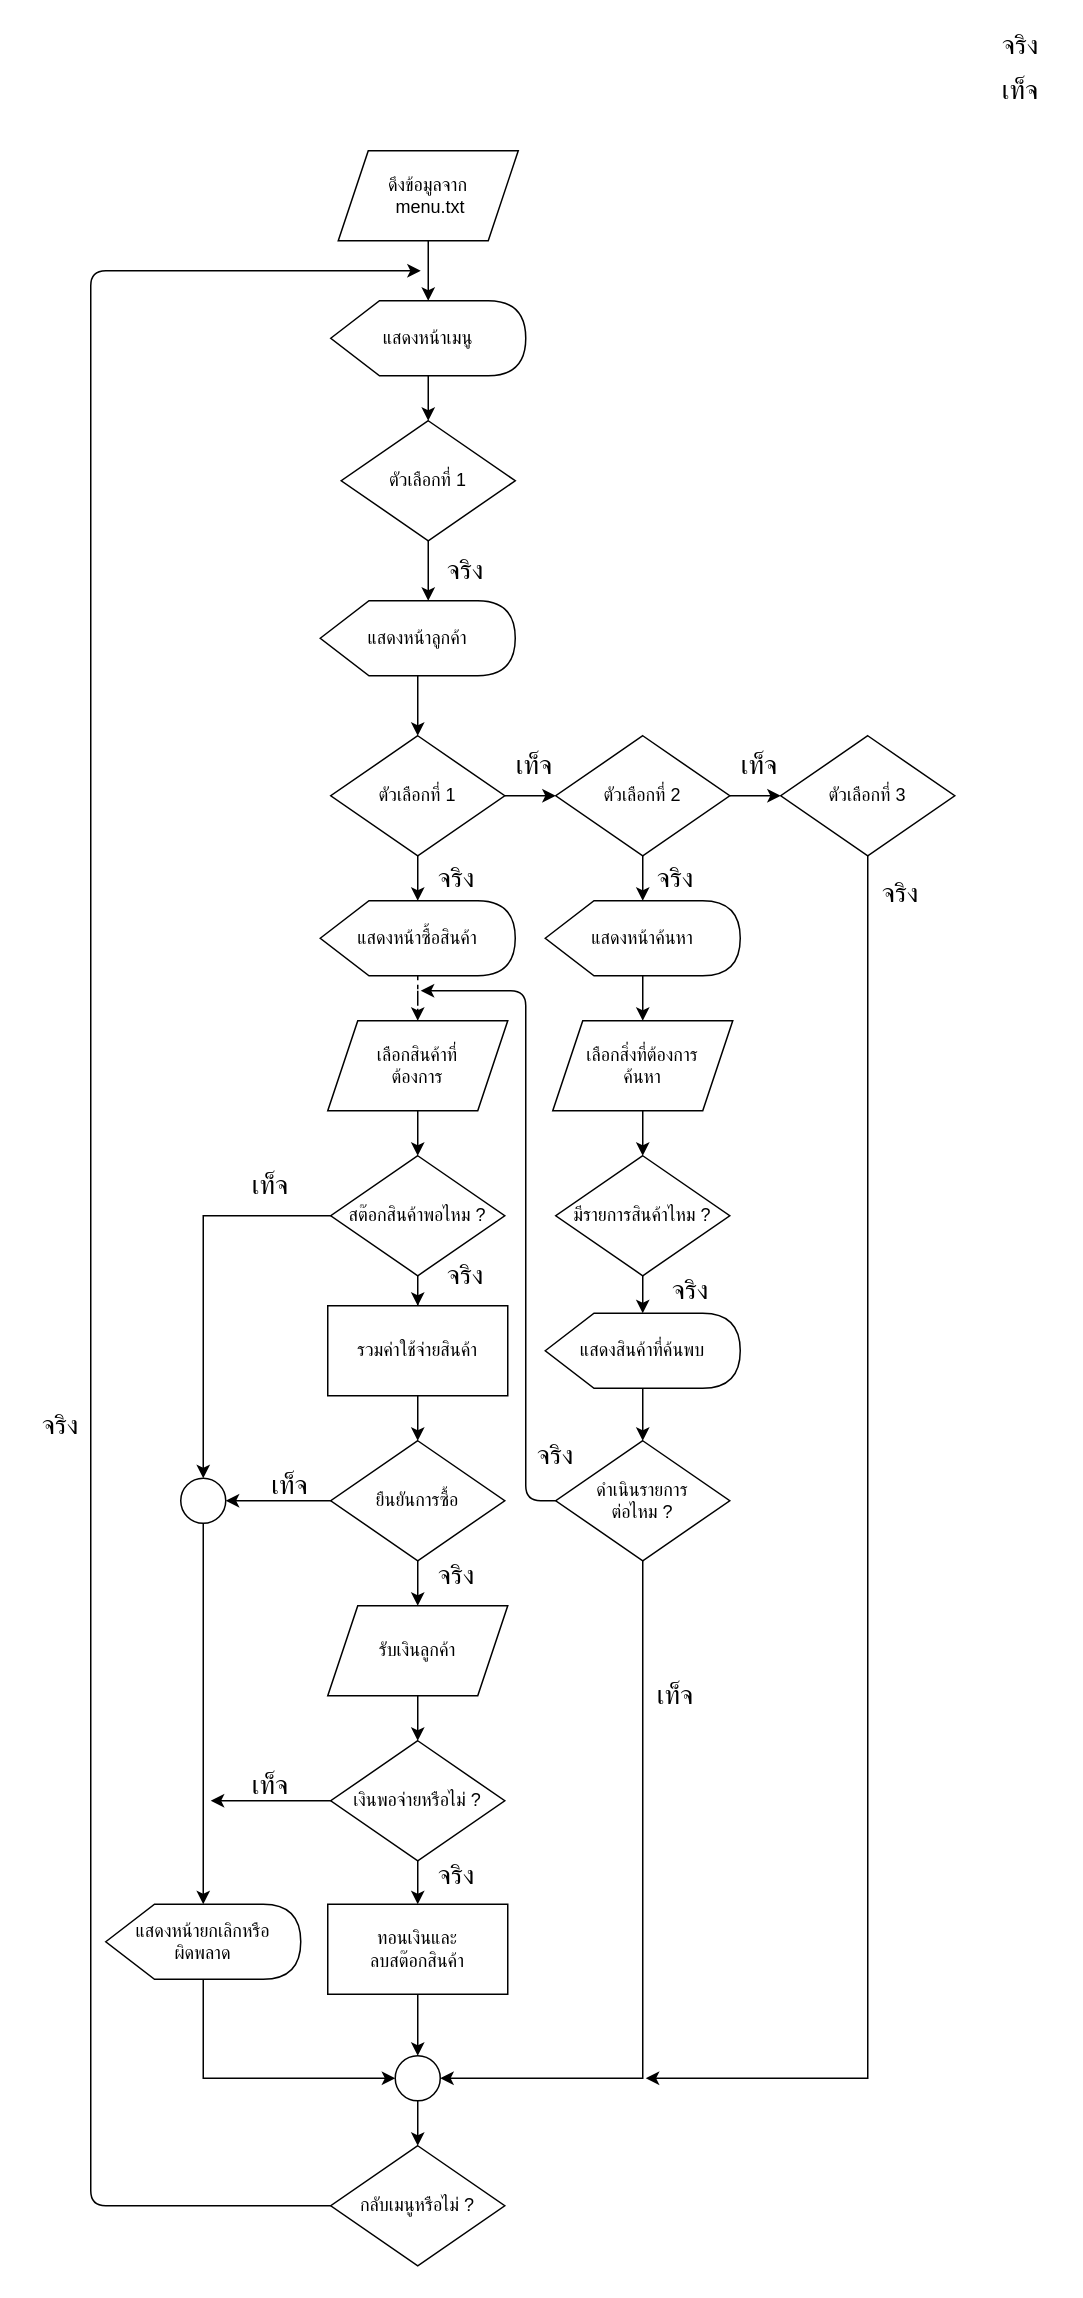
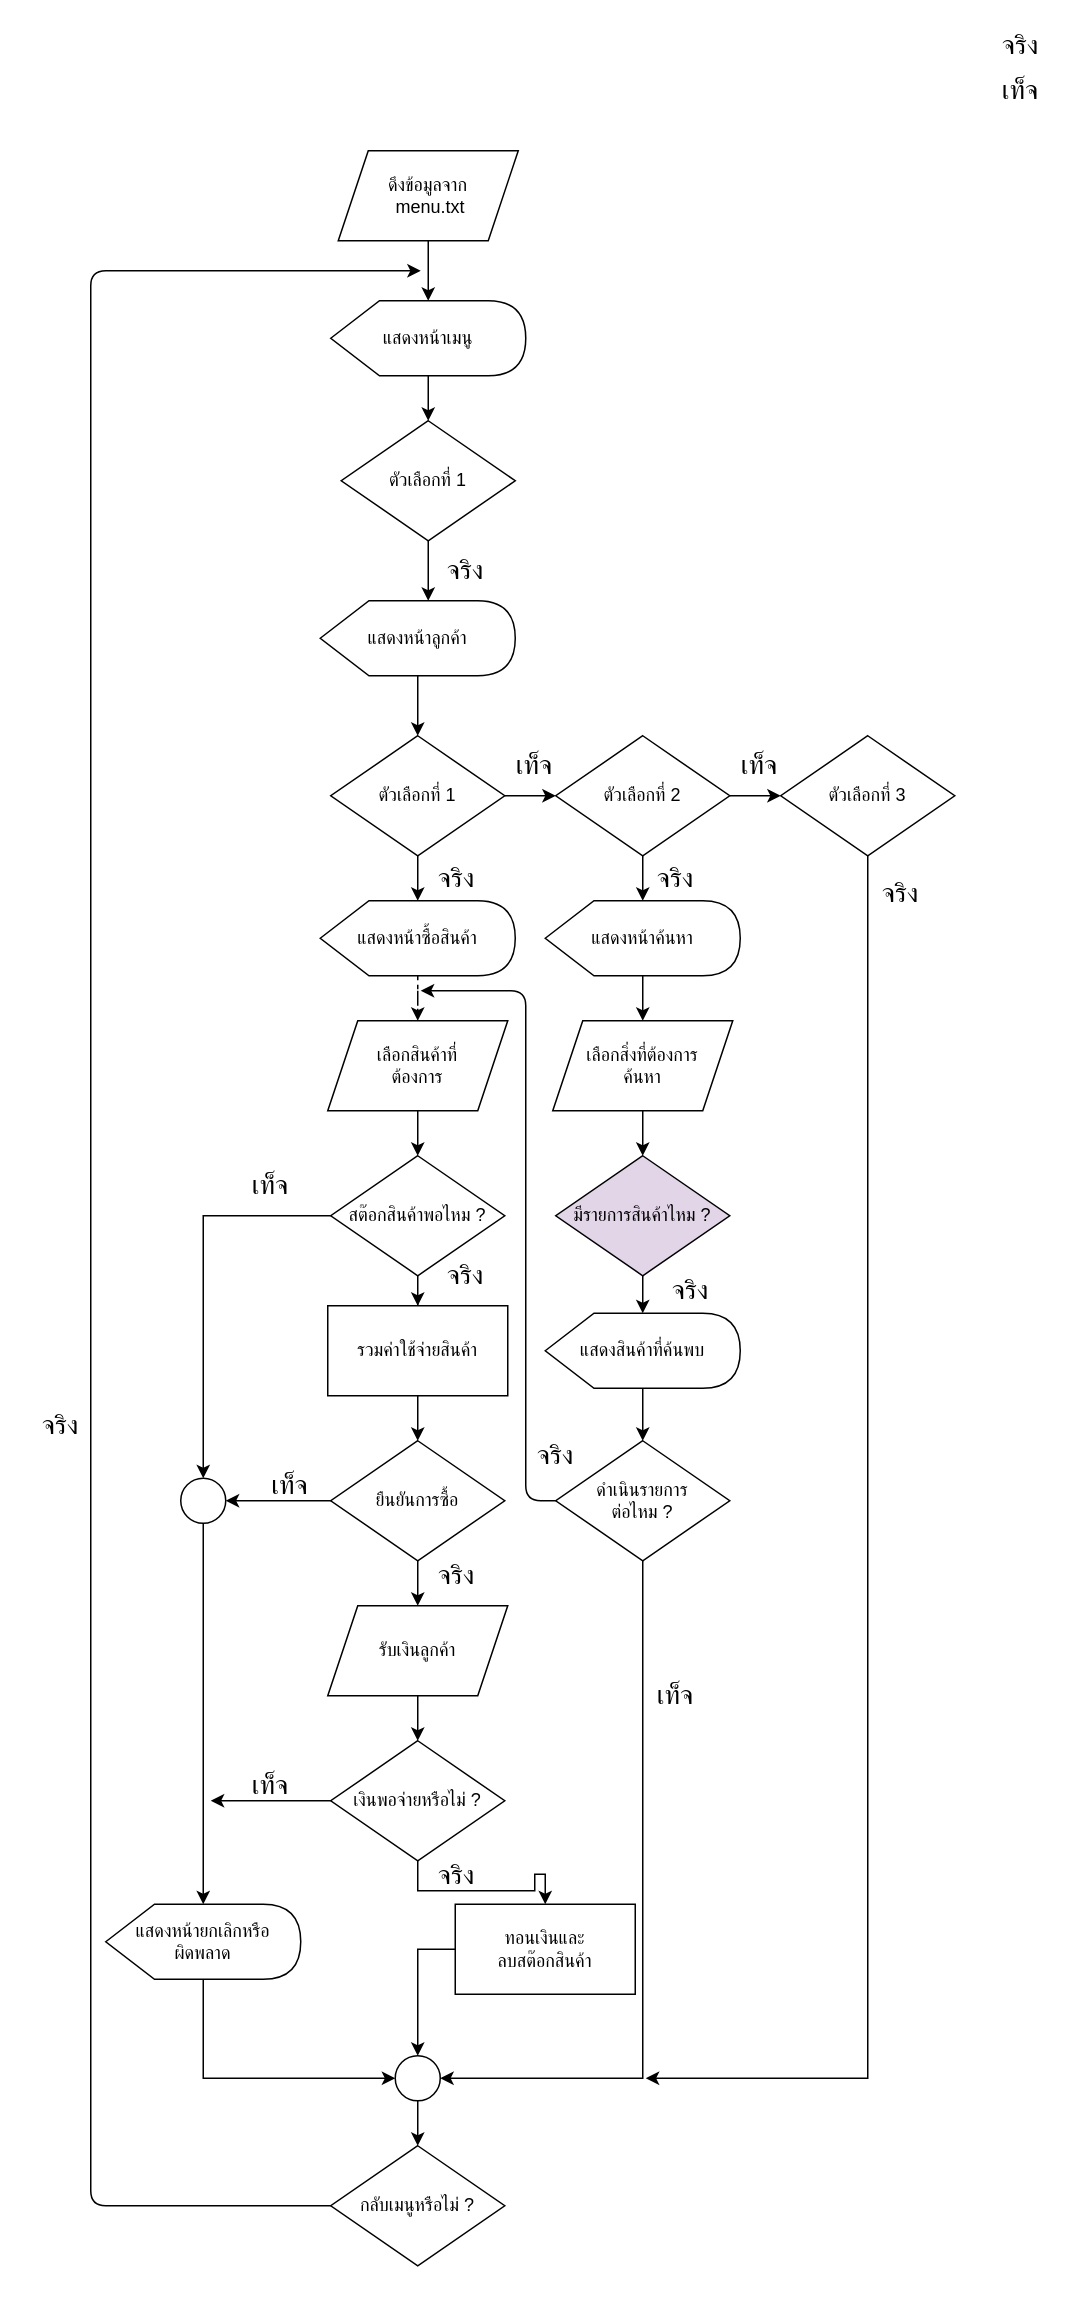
node "มีรายการสินค้าไหม ?": fillcolor #ffffff -> #e1d5e7
node "ทอนเงินและ ลบสต๊อกสินค้า": moved (418, 1949) -> (545, 1949)
